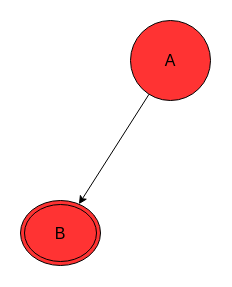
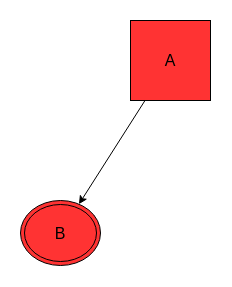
node "A": shape ellipse -> rectangle
